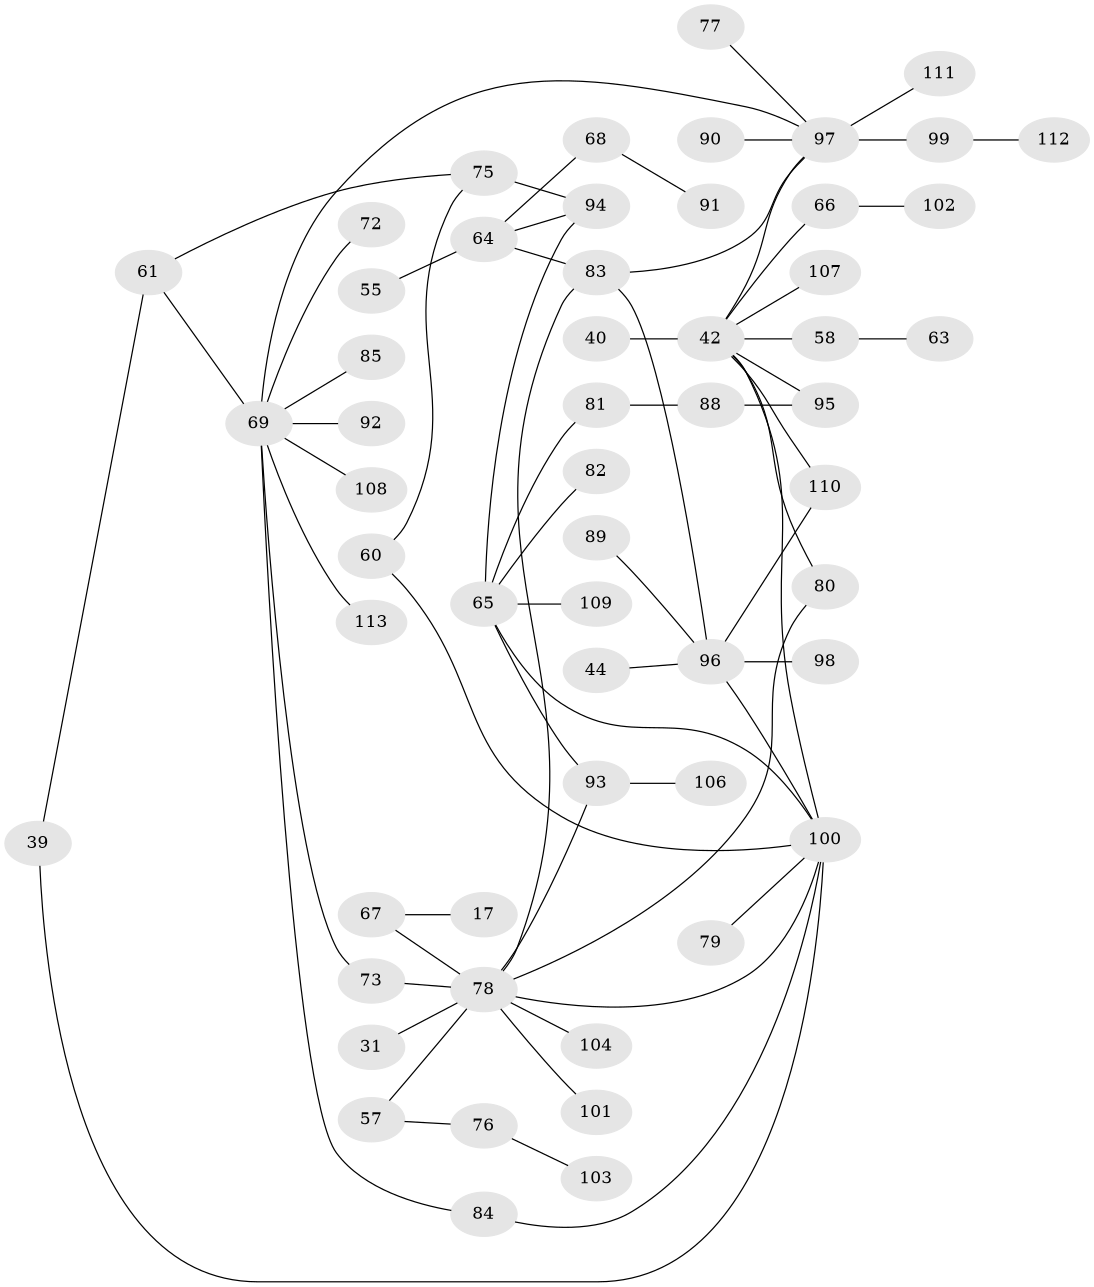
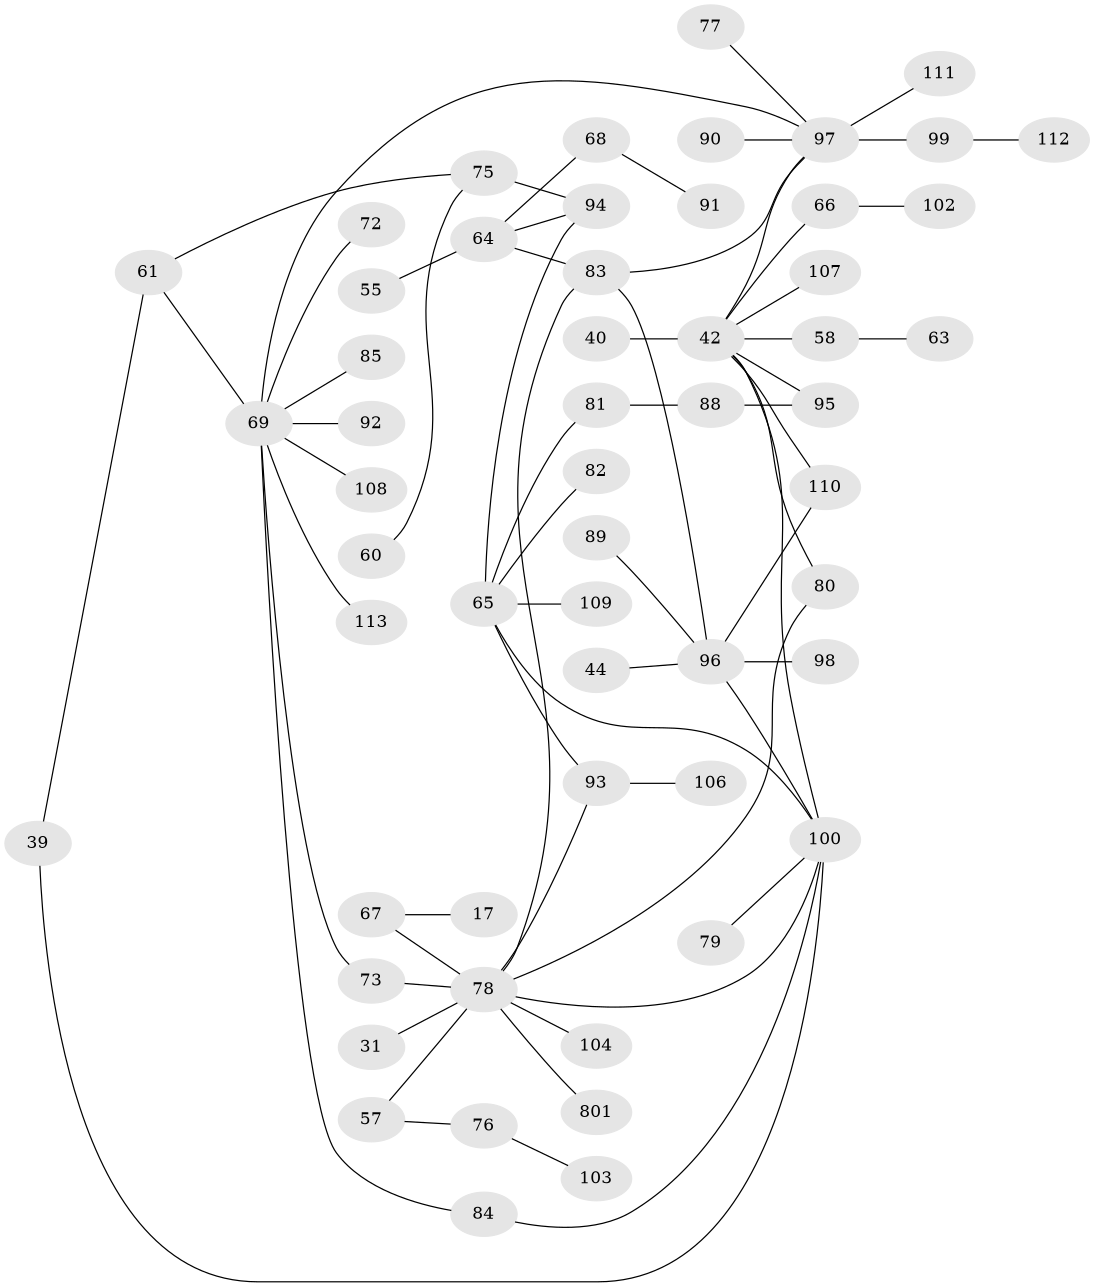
edge "60" -- "100": removed
node "101": label "101" -> "801"
